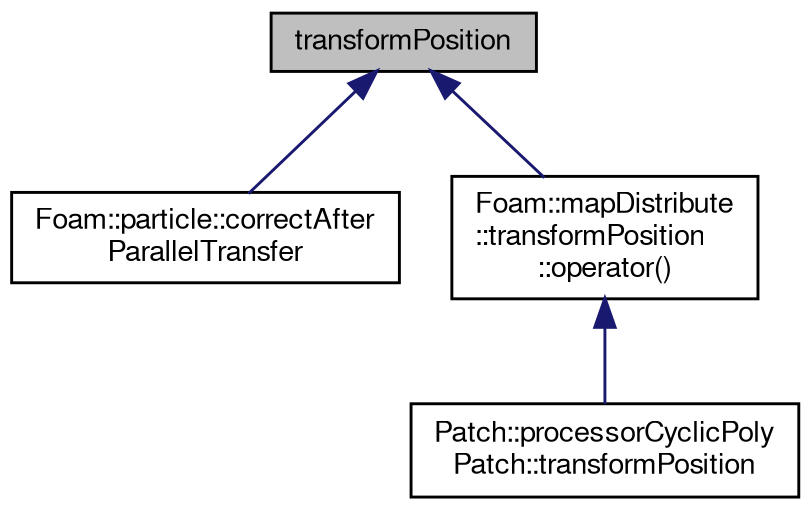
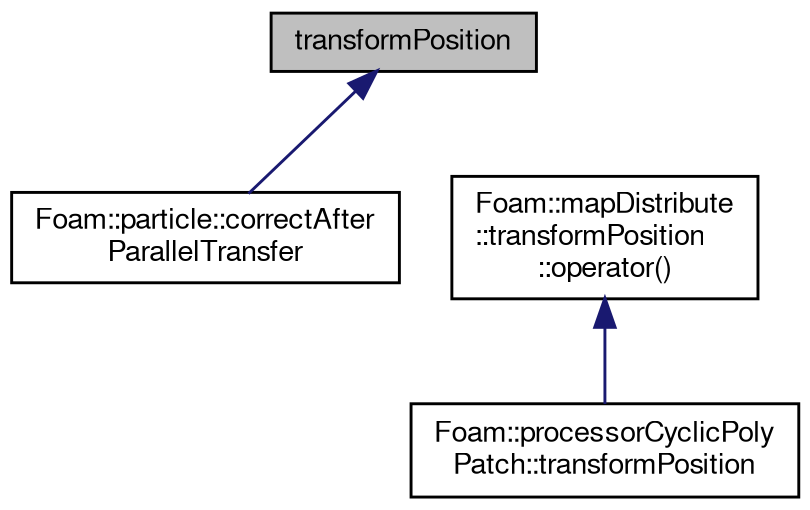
edge "Foam::mapDistribute ::transformPosition ::operator()" -> "transformPosition": removed
node "Patch::processorCyclicPoly Patch::transformPosition": label "Patch::processorCyclicPoly Patch::transformPosition" -> "Foam::processorCyclicPoly Patch::transformPosition"
